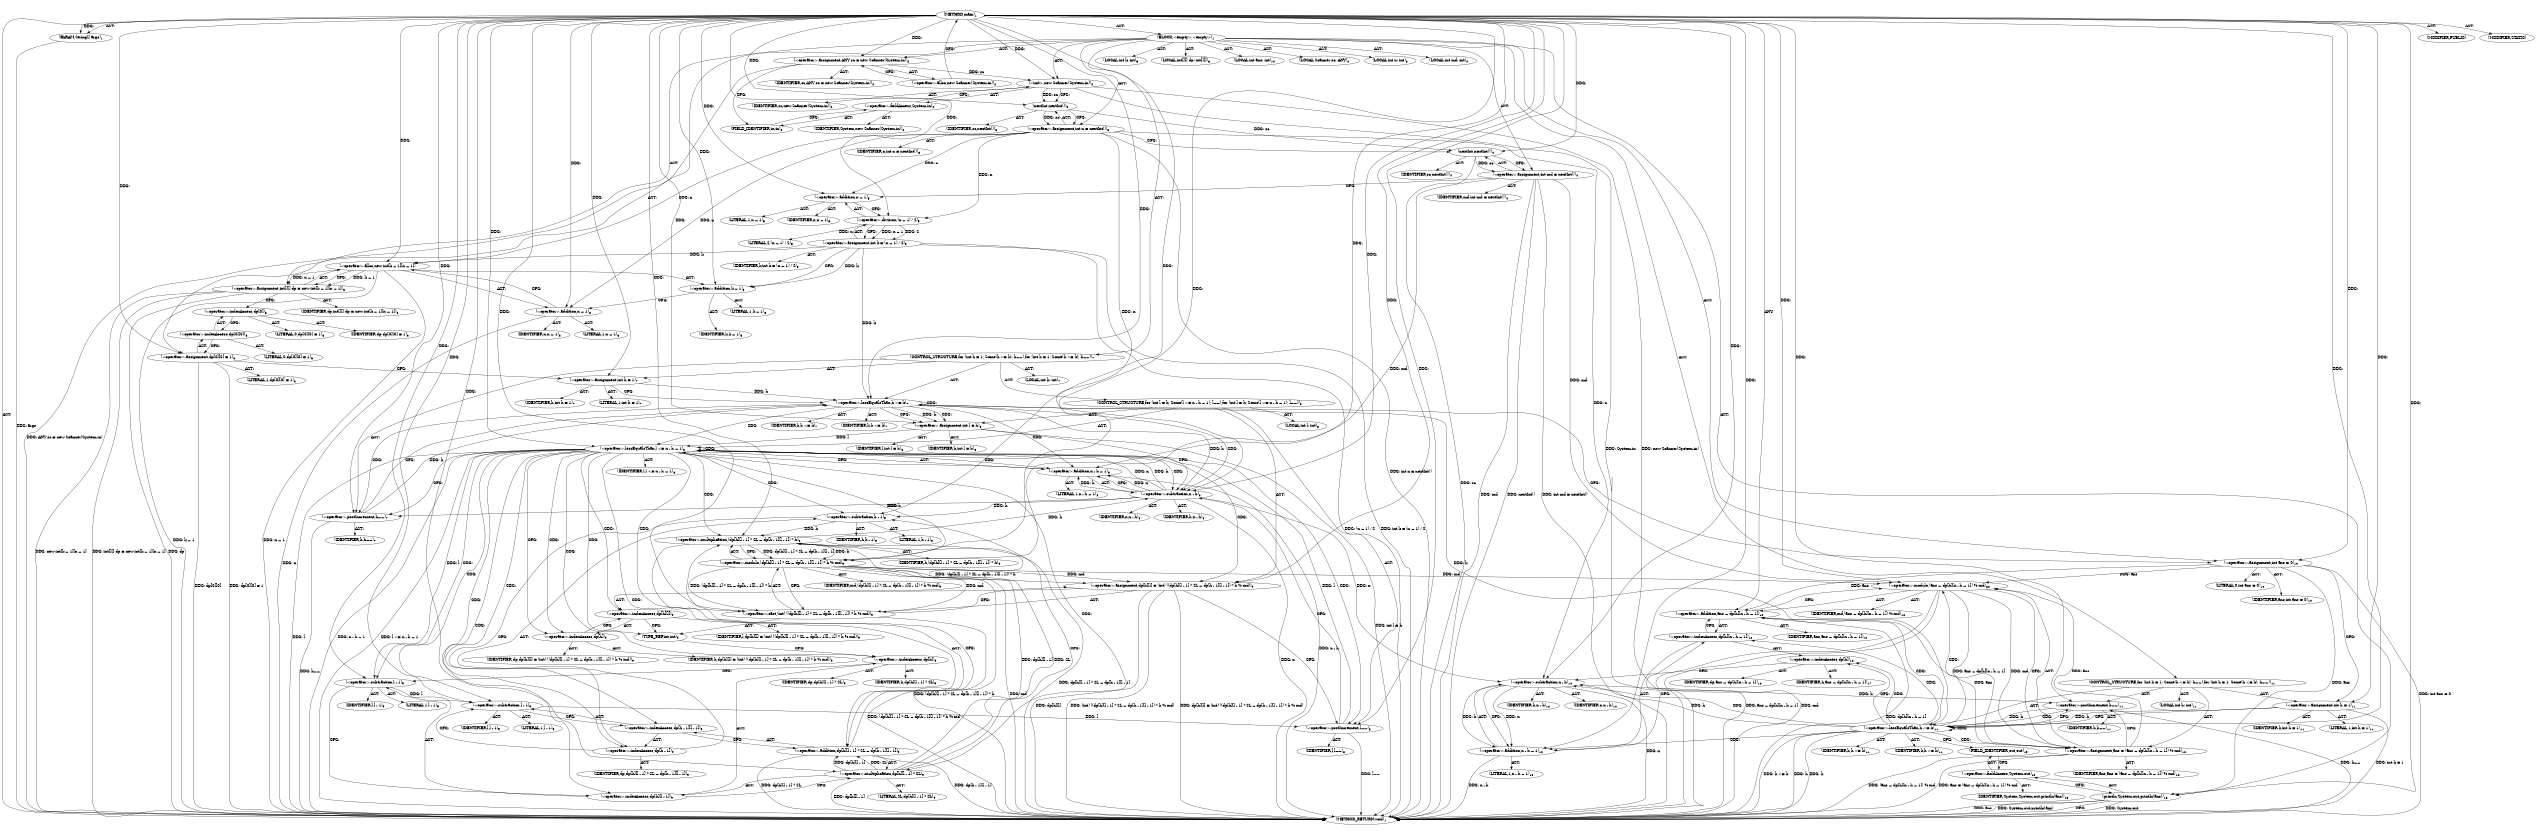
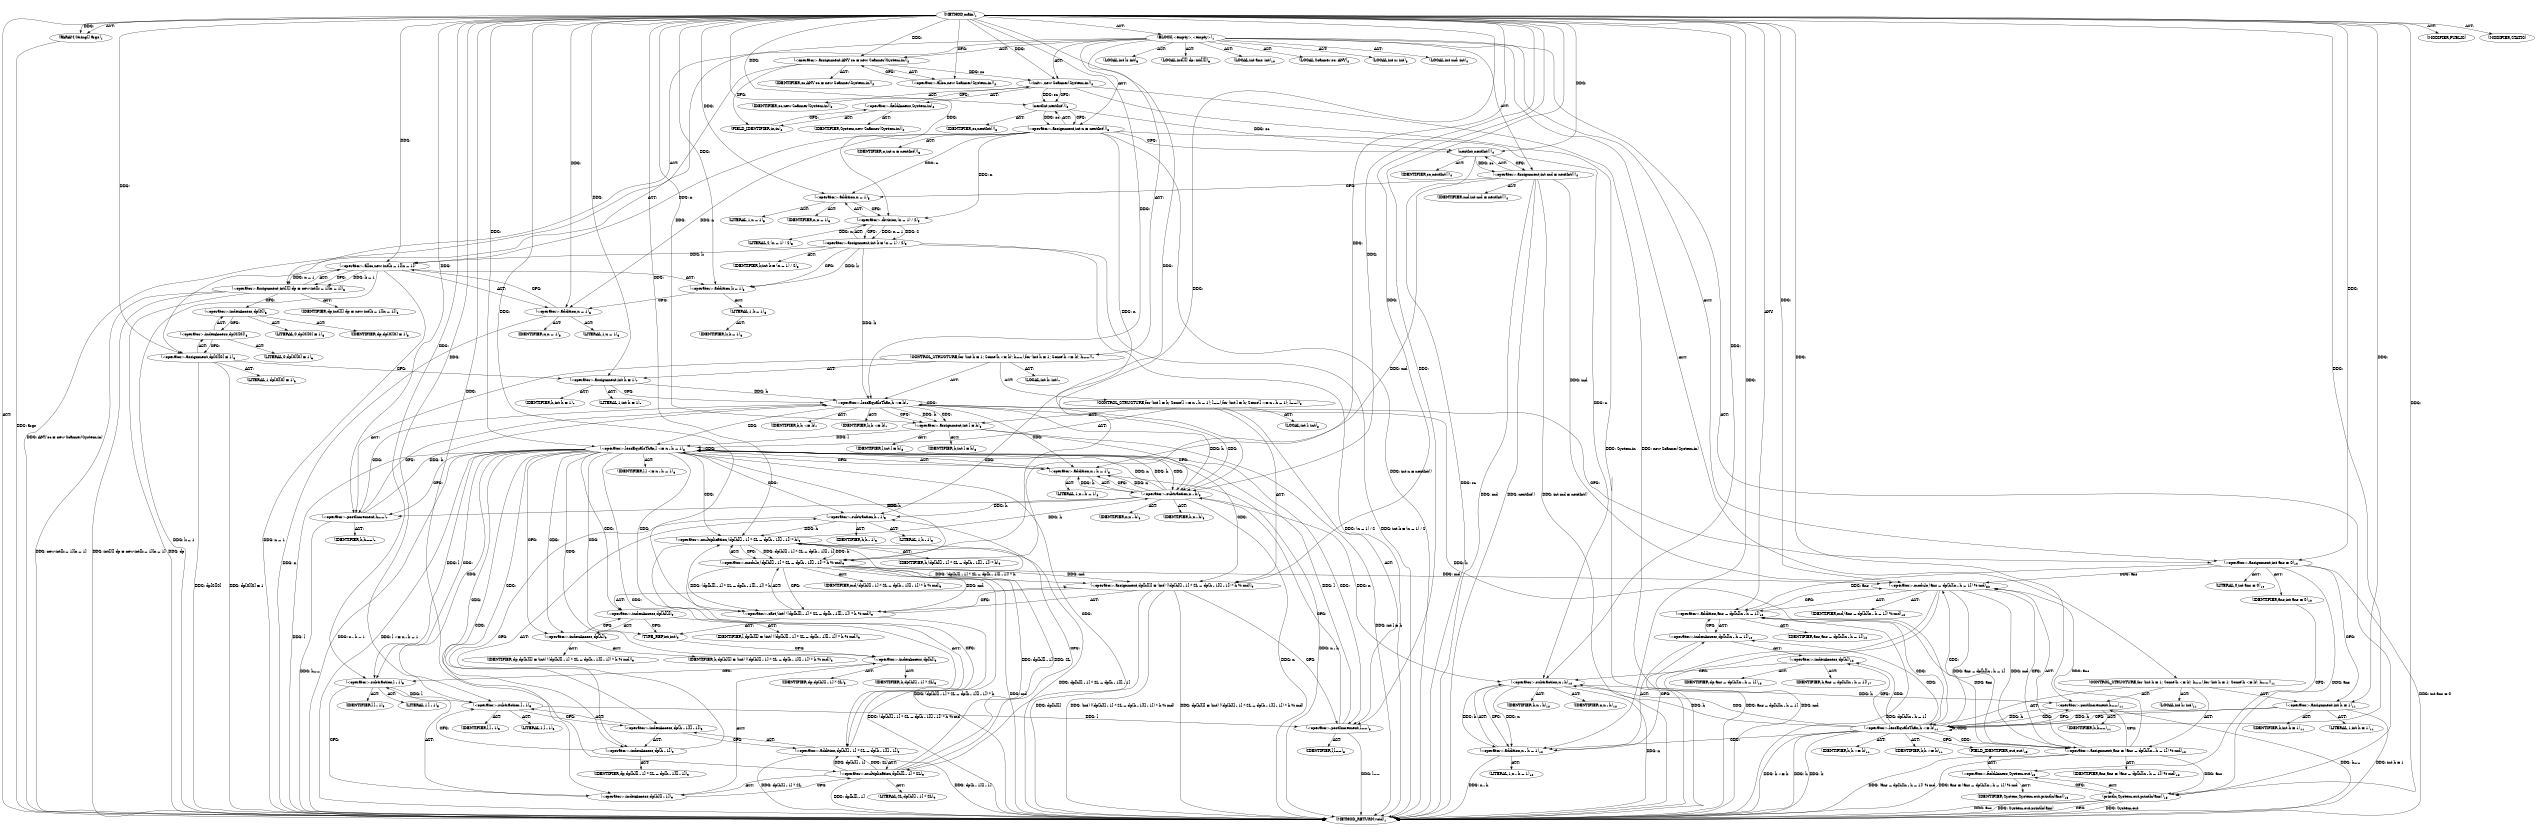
edge "(<operator>.alloc,new Scanner(System.in))" -> "(METHOD,main)": reversed
edge "(<operator>.addition,k + 1)" -> "(IDENTIFIER,k,k + 1)": now "(LITERAL,1,k + 1)" -> "(IDENTIFIER,k,k + 1)"
edge "(FIELD_IDENTIFIER,out,out)" -> "(<operator>.fieldAccess,System.out)": now "(IDENTIFIER,ans,int ans = 0)" -> "(<operator>.fieldAccess,System.out)"
edge "(<operator>.assignment,ans = (ans + dp[h][n - h + 1]) % md)" -> "(println,System.out.println(ans))": added, label "DDG: ans"
